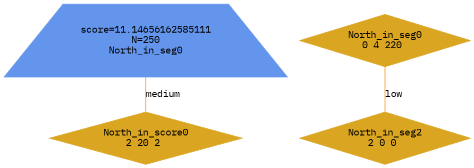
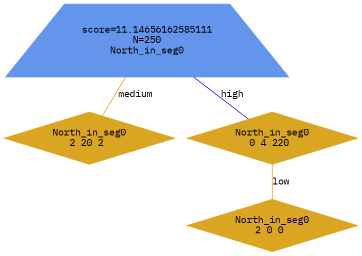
edge "score=11.14656162585111 N=250 North_in_seg0" -- "North_in_seg0 0 4 220": added, label "high"
node "North_in_score0 2 20 2": label "North_in_score0 2 20 2" -> "North_in_seg0 2 20 2"
node "North_in_seg2 2 0 0": label "North_in_seg2 2 0 0" -> "North_in_seg0 2 0 0"
